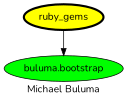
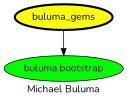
node "ruby_gems": label "ruby_gems" -> "buluma_gems"
